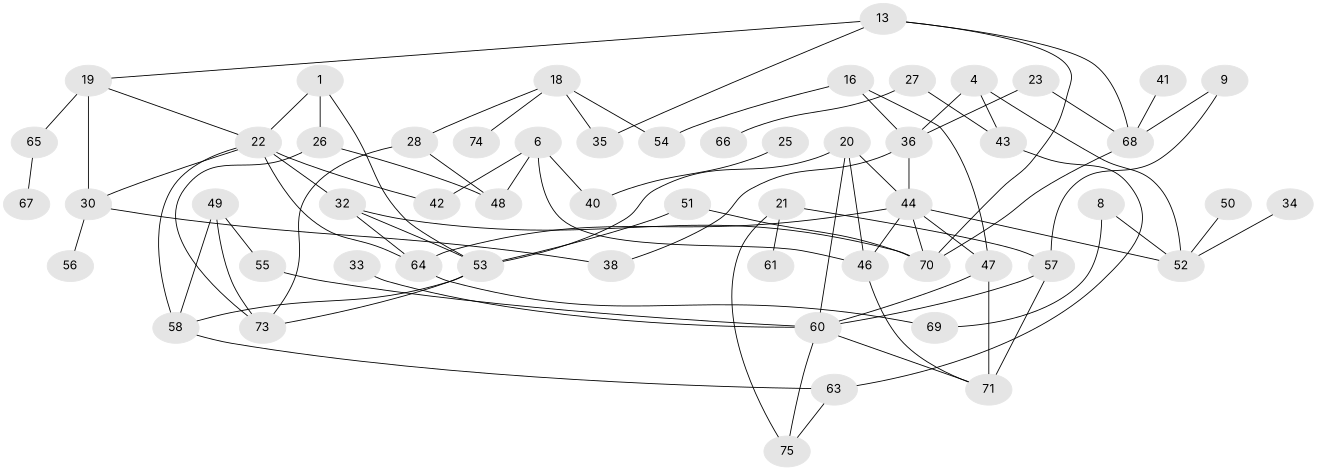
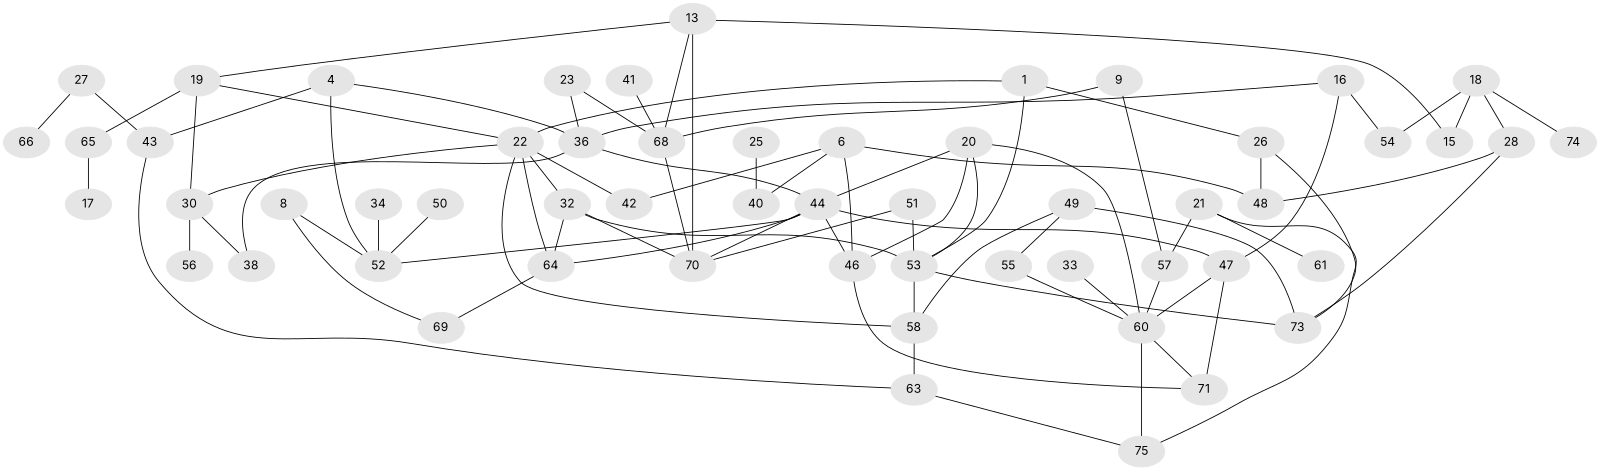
node "35": label "35" -> "15"
node "67": label "67" -> "17"
edge "57" -- "71": removed
